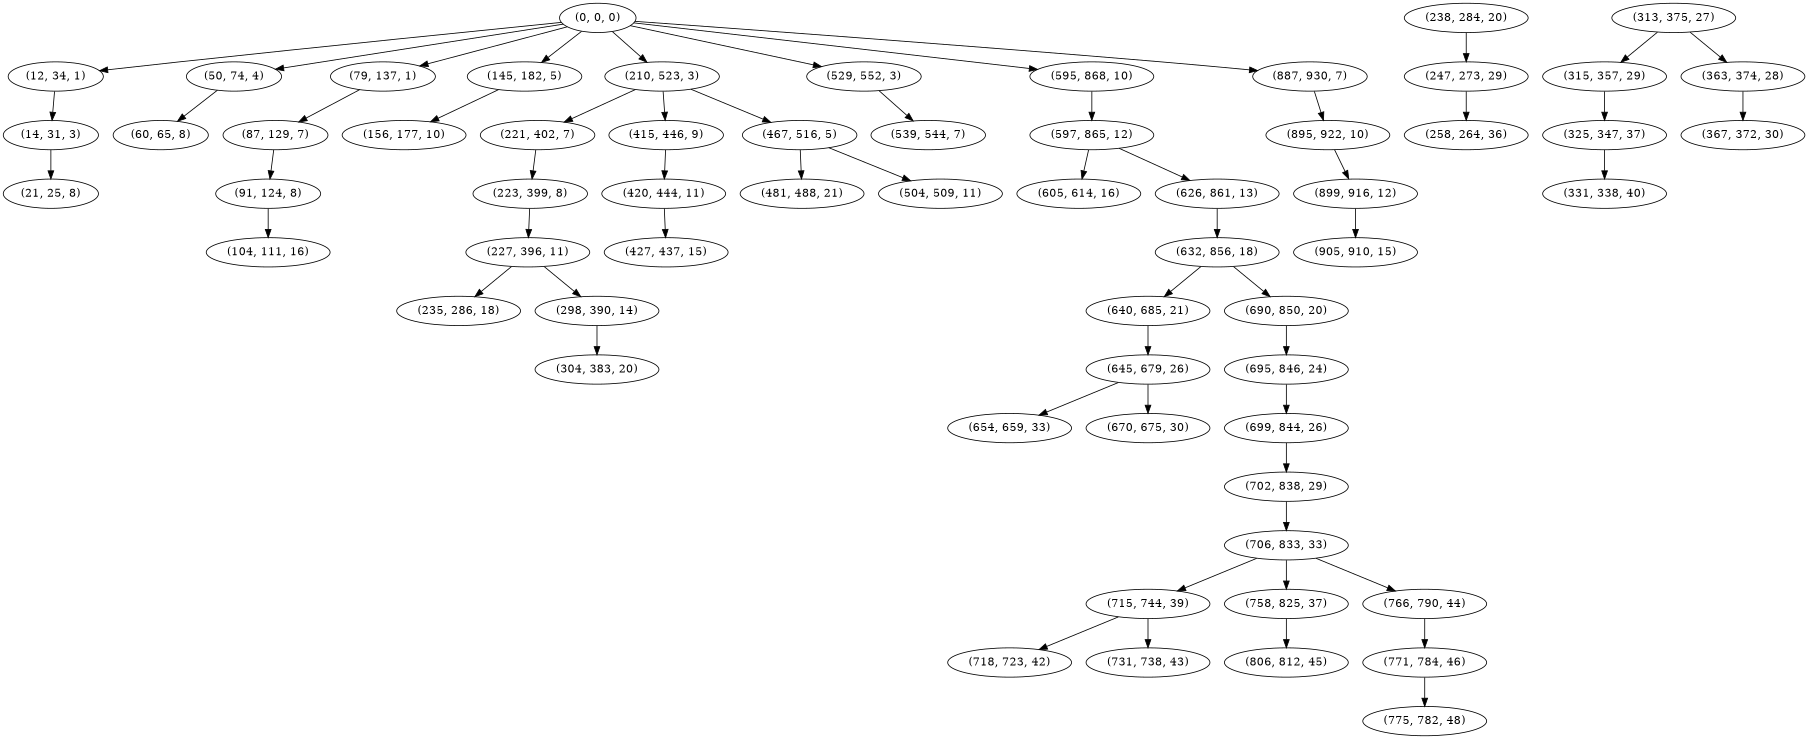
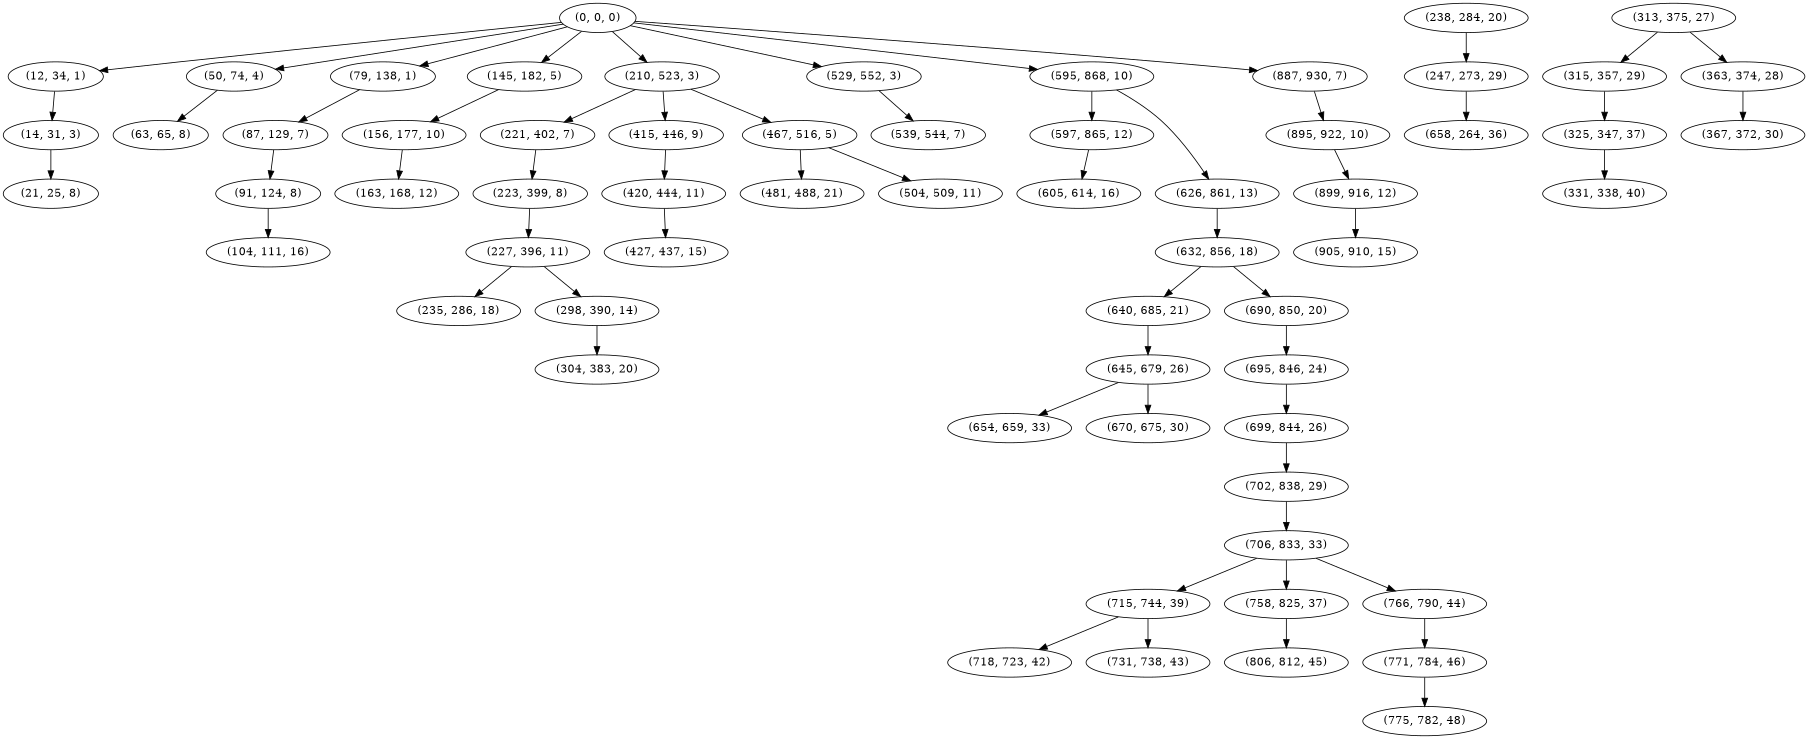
node "(79, 137, 1)": label "(79, 137, 1)" -> "(79, 138, 1)"
node "(60, 65, 8)": label "(60, 65, 8)" -> "(63, 65, 8)"
node "(258, 264, 36)": label "(258, 264, 36)" -> "(658, 264, 36)"
edge "(597, 865, 12)" -> "(626, 861, 13)": now "(595, 868, 10)" -> "(626, 861, 13)"
node "(163, 168, 12)": added
